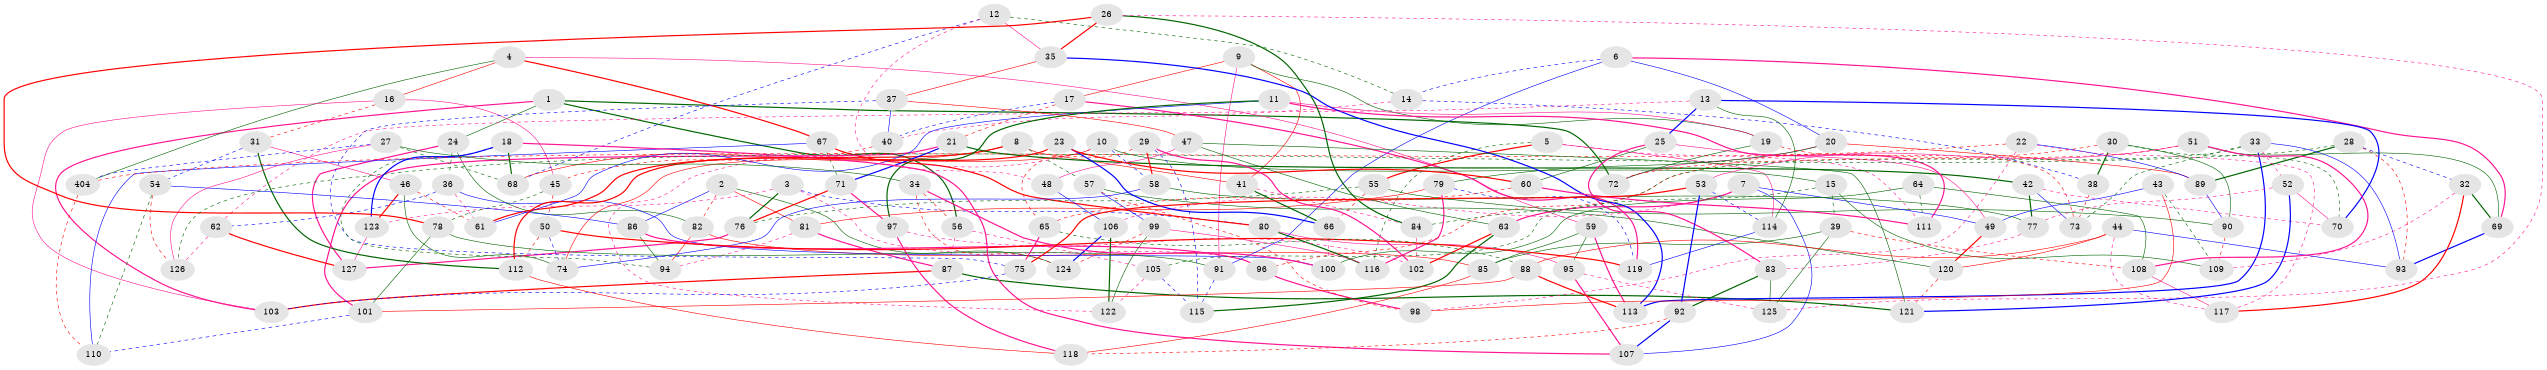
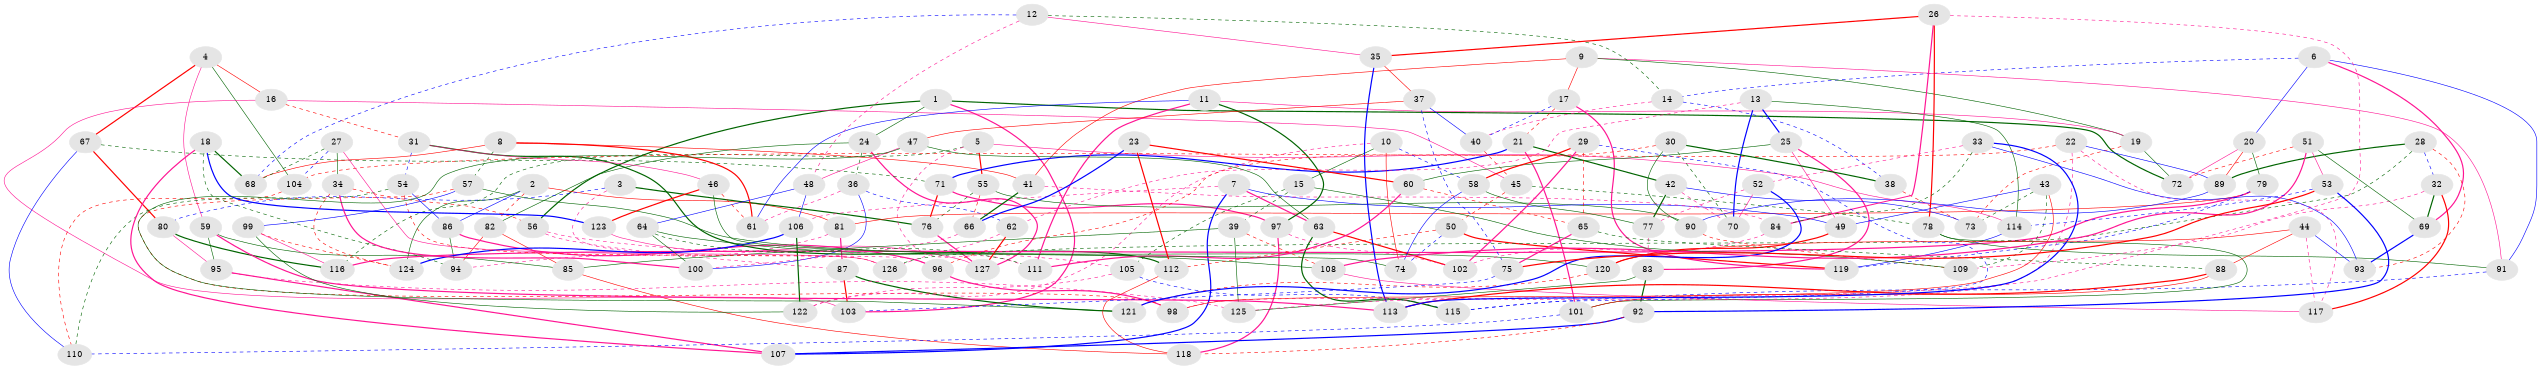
edge "26" -- "84": color darkgreen -> deeppink
edge "33" -- "73": now "43" -- "73"
node "404": label "404" -> "104"
edge "3" -- "123": removed
edge "48" -- "64": added
edge "7" -- "107": style solid -> bold
